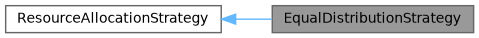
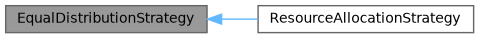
edge "EqualDistributionStrategy" -> "ResourceAllocationStrategy": reversed
